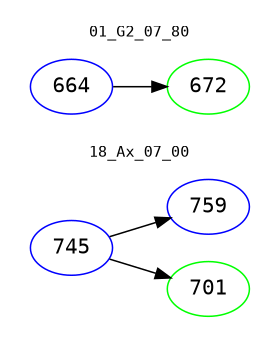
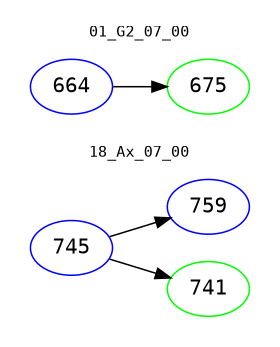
cluster "01_G2_07_80": label "01_G2_07_80" -> "01_G2_07_00"
node "672": label "672" -> "675"
node "701": label "701" -> "741"
